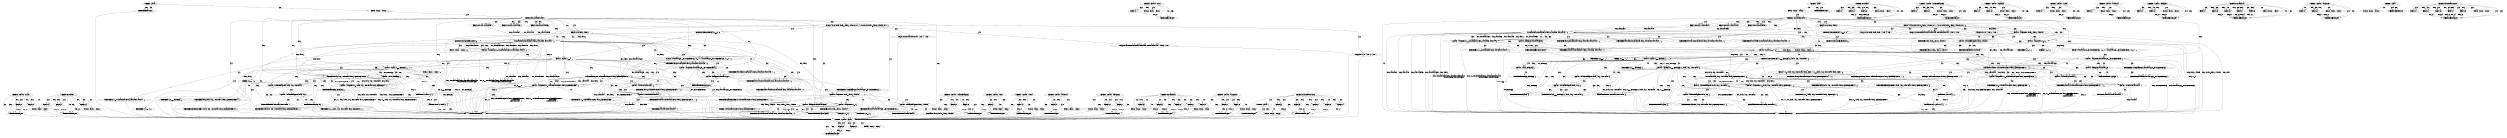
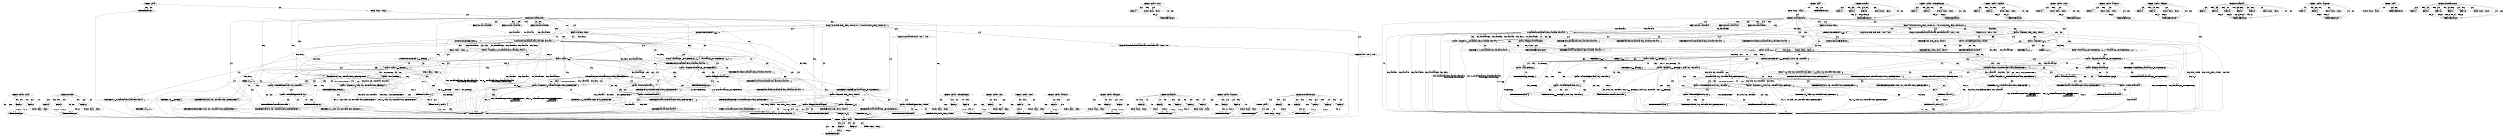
node "(CONTROL_STRUCTURE,IF,if (rc == -ENODATA))": added
